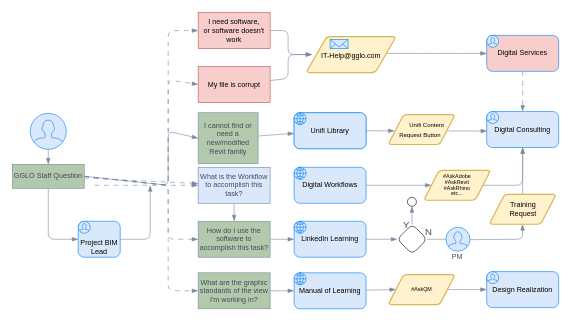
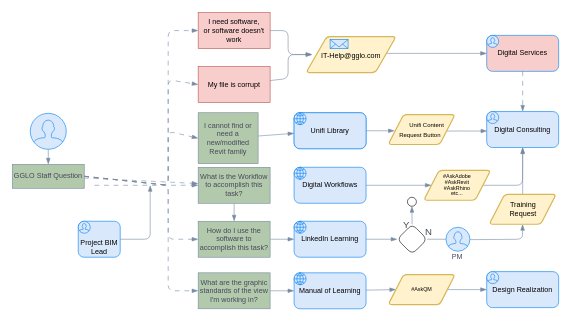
edge "GGLO Staff Question" -> "I cannot find or need a new/modified Revit family": style solid -> dashed
node "What is the Workflow to accomplish this task?": fillcolor #dae8fc -> #b2c9ab
edge "GGLO Staff Question" -> "Project BIM Lead": removed
